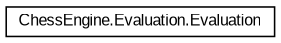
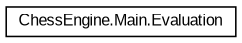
node "ChessEngine.Evaluation.Evaluation": label "ChessEngine.Evaluation.Evaluation" -> "ChessEngine.Main.Evaluation"
